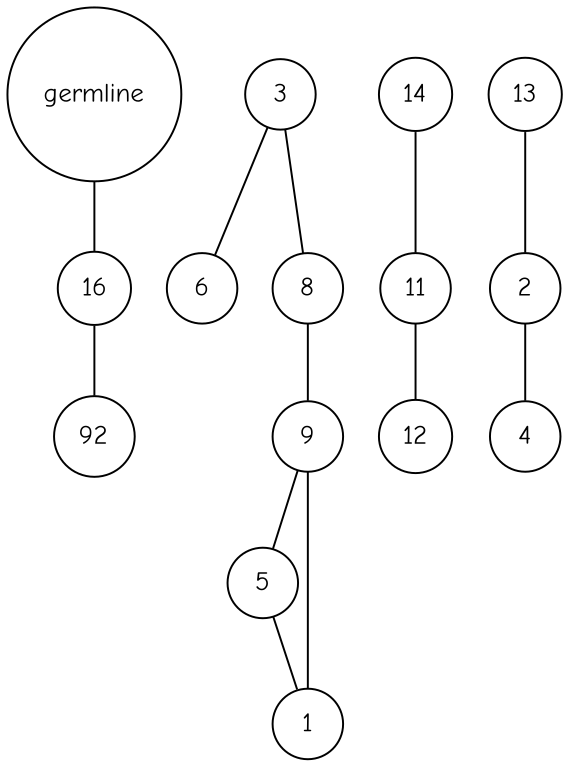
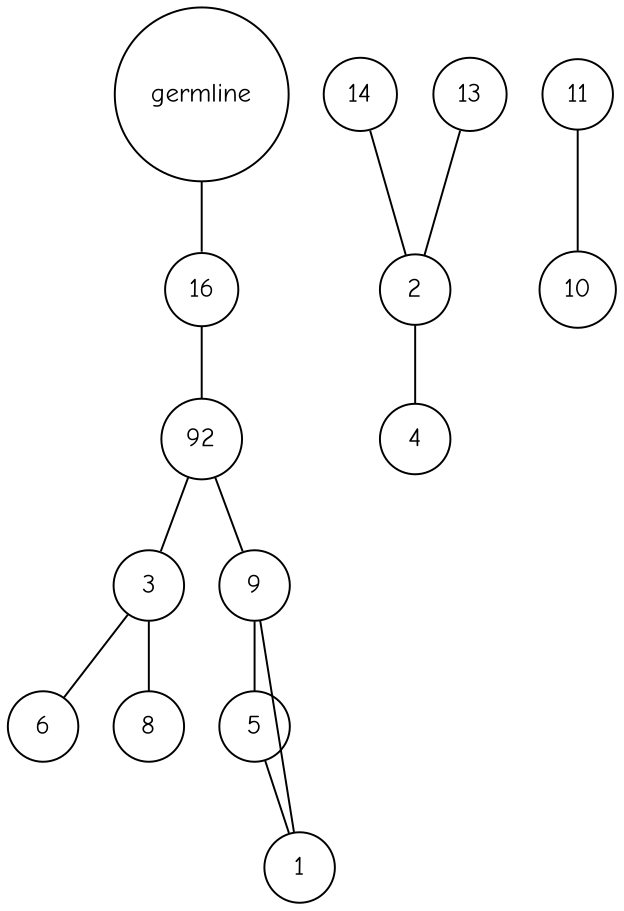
edge "14" -- "11": now "14" -- "2"
edge "8" -- "9": now "92" -- "9"
node "12": label "12" -> "10"
edge "92" -- "3": added
